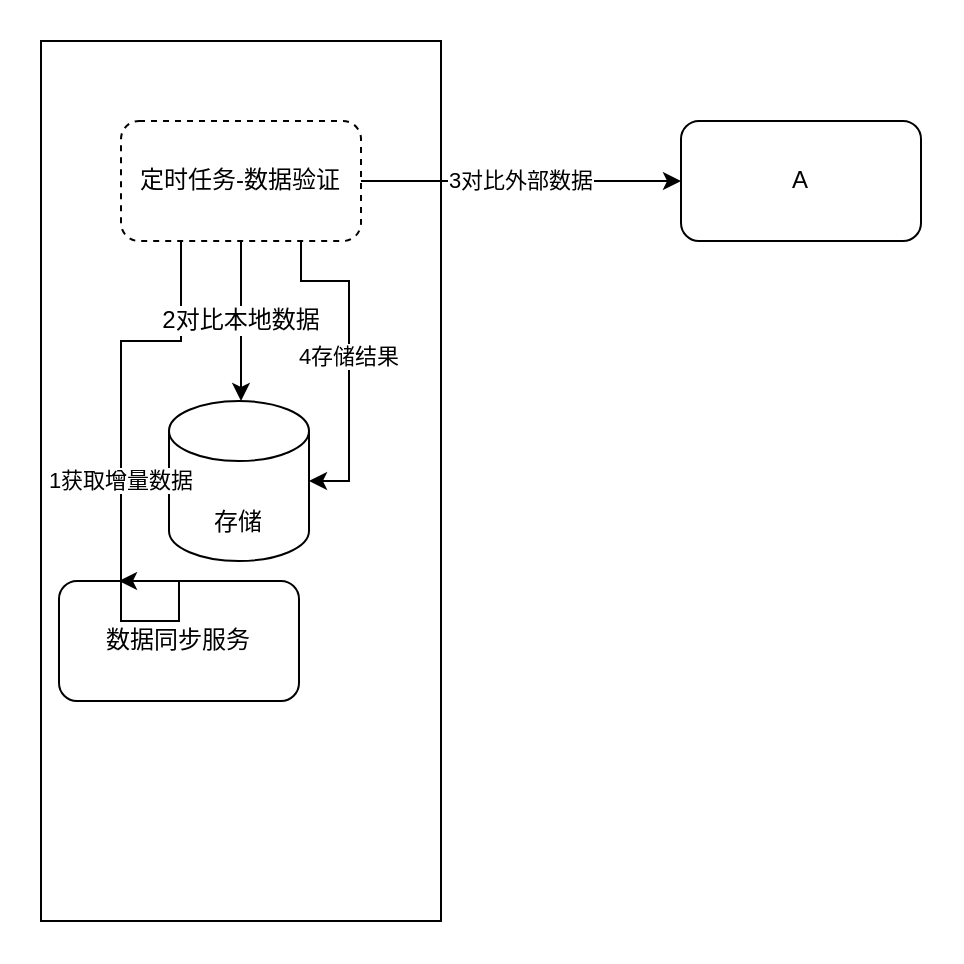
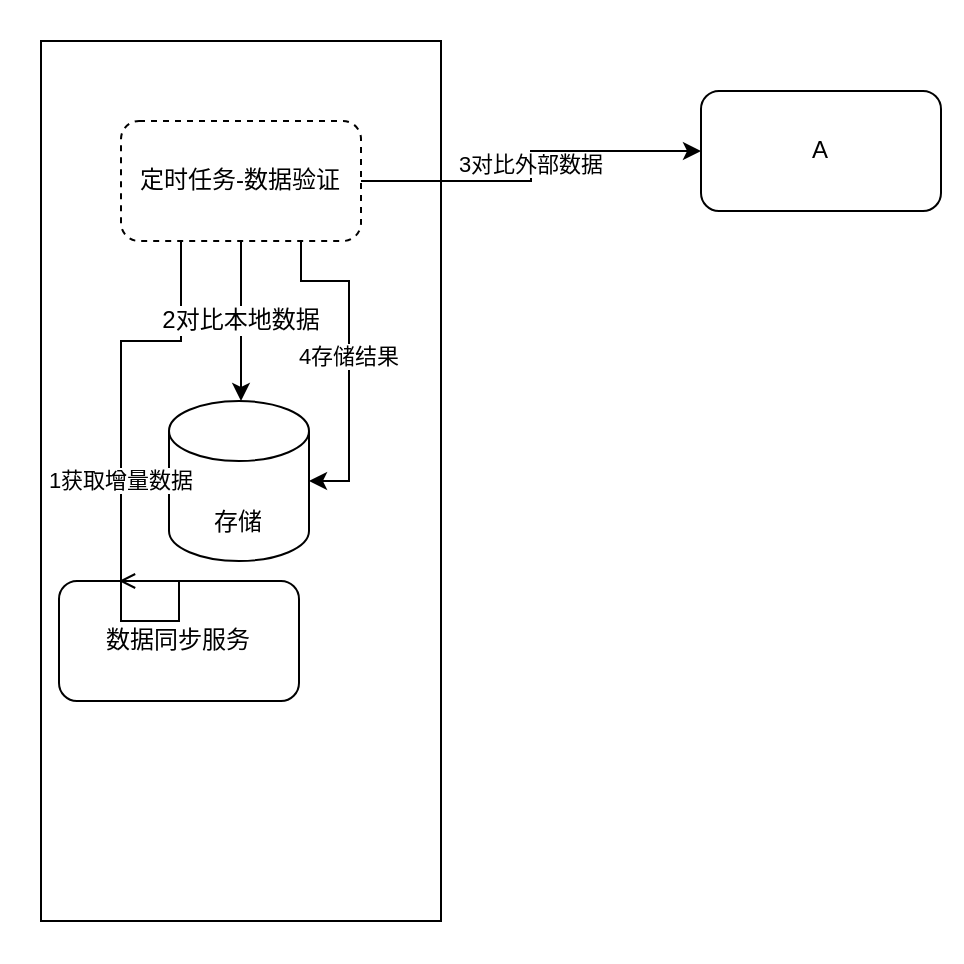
node "A": moved (801, 181) -> (821, 151)
edge "定时任务-数据验证" -> "数据同步服务": arrowhead classic -> open
